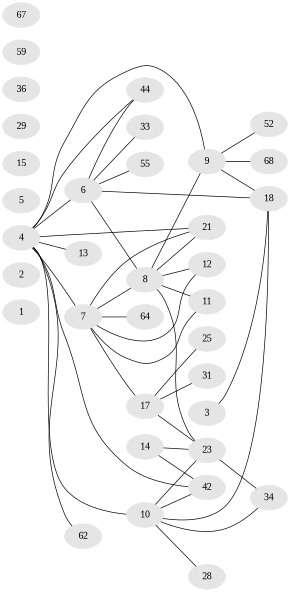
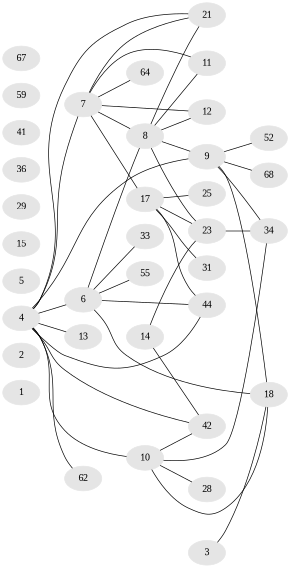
node "41": added
edge "9" -- "34": added
edge "17" -- "44": added
edge "23" -- "10": removed
